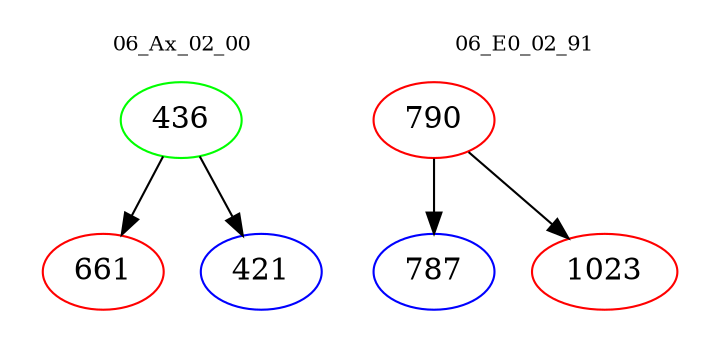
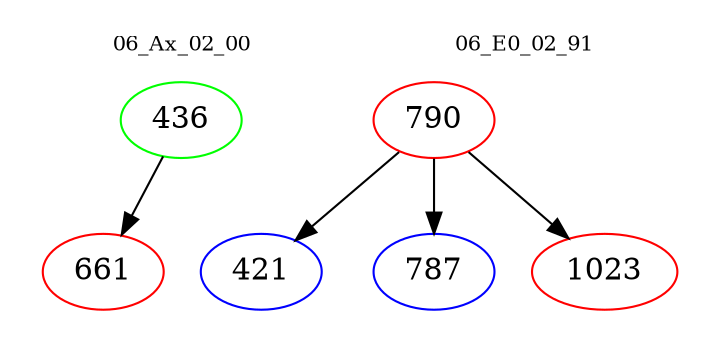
edge "436" -> "421": now "790" -> "421"
